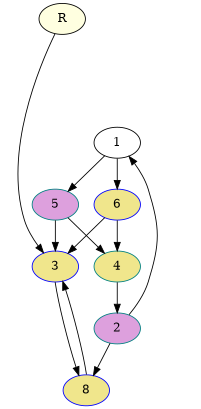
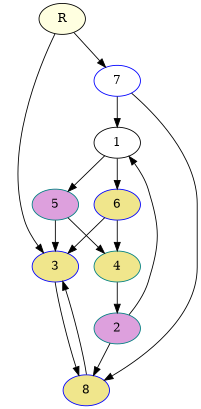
node "7": added
